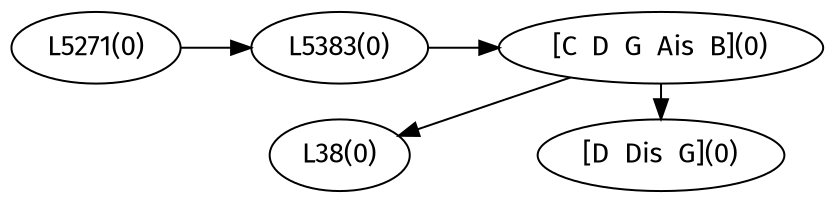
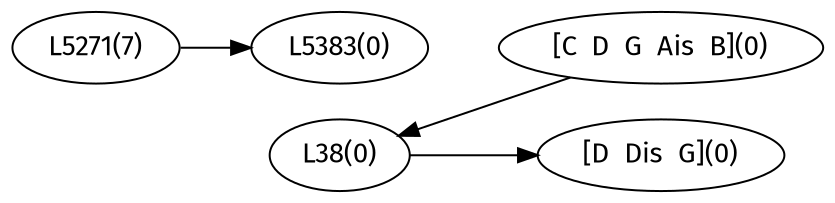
node "L5271(0)": label "L5271(0)" -> "L5271(7)"
edge "L5383(0)" -> "[C  D  G  Ais  B](0)": removed
edge "[C  D  G  Ais  B](0)" -> "[D  Dis  G](0)": now "L38(0)" -> "[D  Dis  G](0)"
